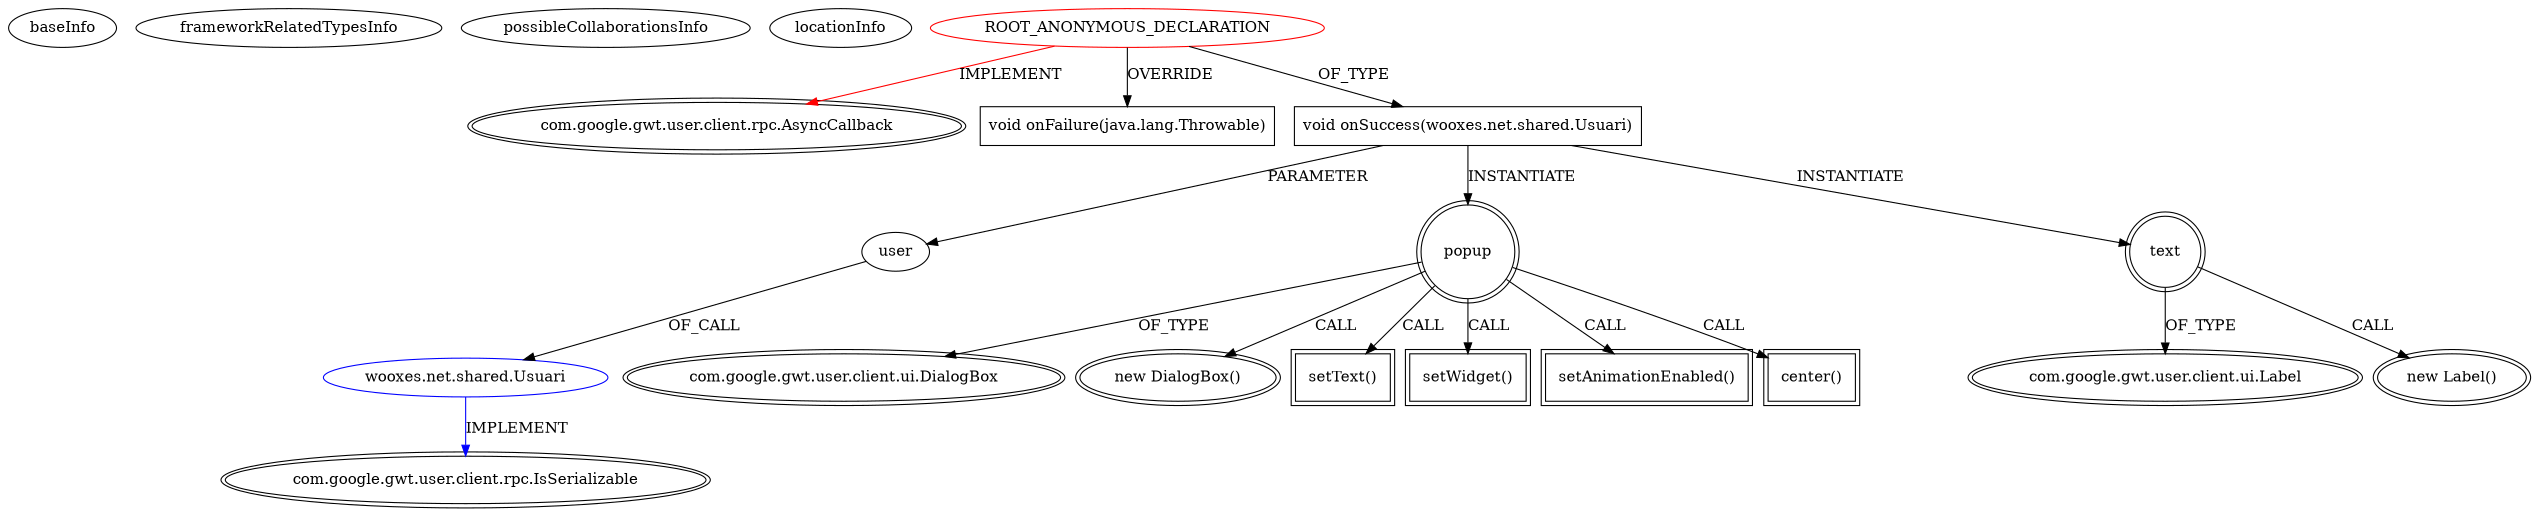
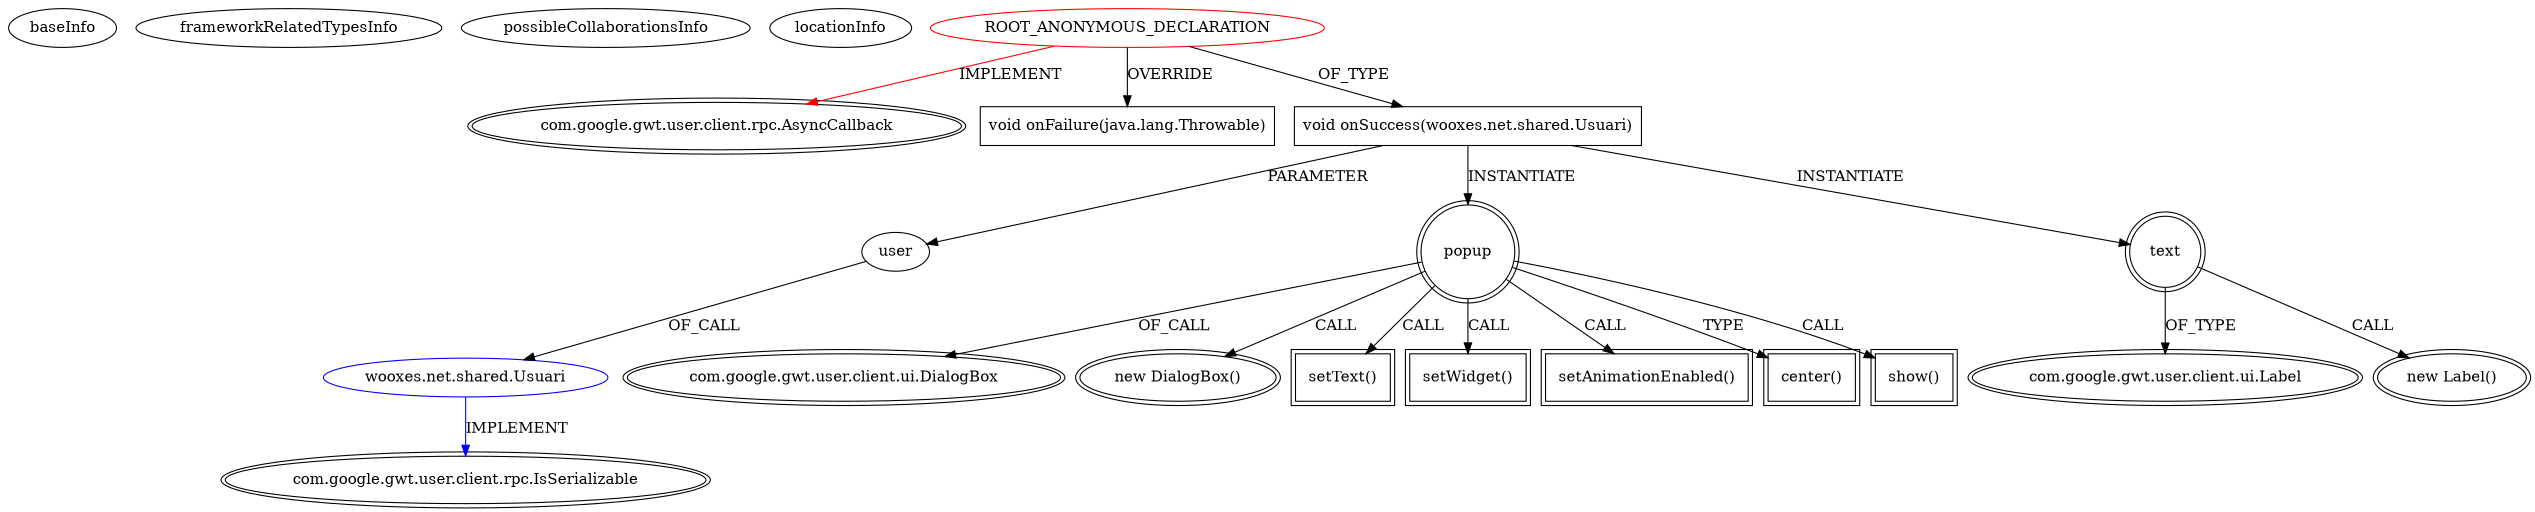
edge "popup" -> "com.google.gwt.user.client.ui.DialogBox": label "OF_TYPE" -> "OF_CALL"
edge "popup" -> "center()": label "CALL" -> "TYPE"
node "show()": added
